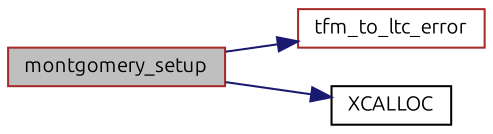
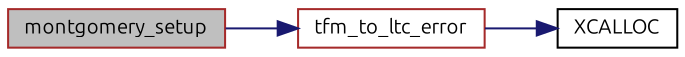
edge "montgomery_setup" -> "XCALLOC": now "tfm_to_ltc_error" -> "XCALLOC"
